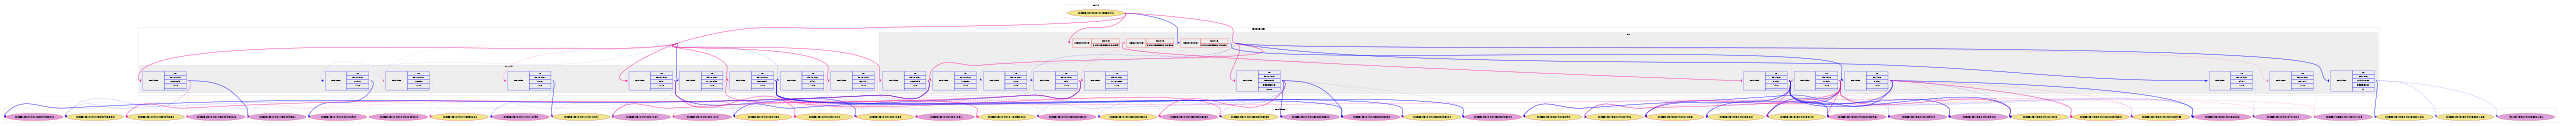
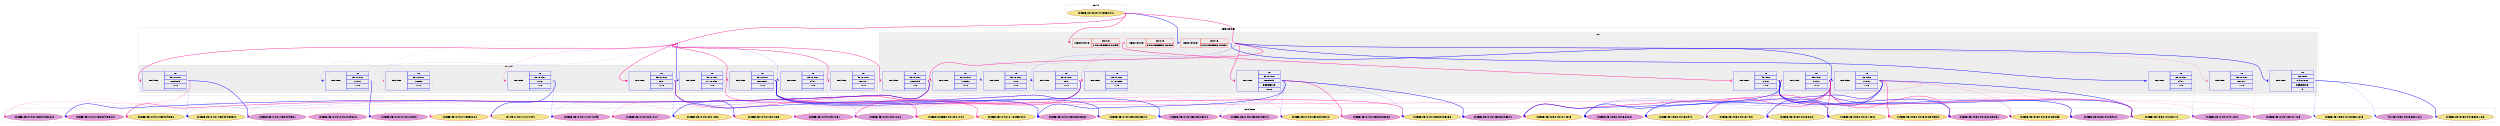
node "portage://dev-python/numpy-1.19.4": label "portage://dev-python/numpy-1.19.4" -> "sci://dev-python/numpy-1.19.4"
node "portage://dev-python/scipy-1.1.0": label "portage://dev-python/scipy-1.1.0" -> "portage://portage-python/scipy-1.1.0"
node "portage://dev-lang/python-3.9.0-r1": removed
node "portage://image-python/networkx-2.5": label "portage://image-python/networkx-2.5" -> "portage://dev-python/networkx-2.5"
